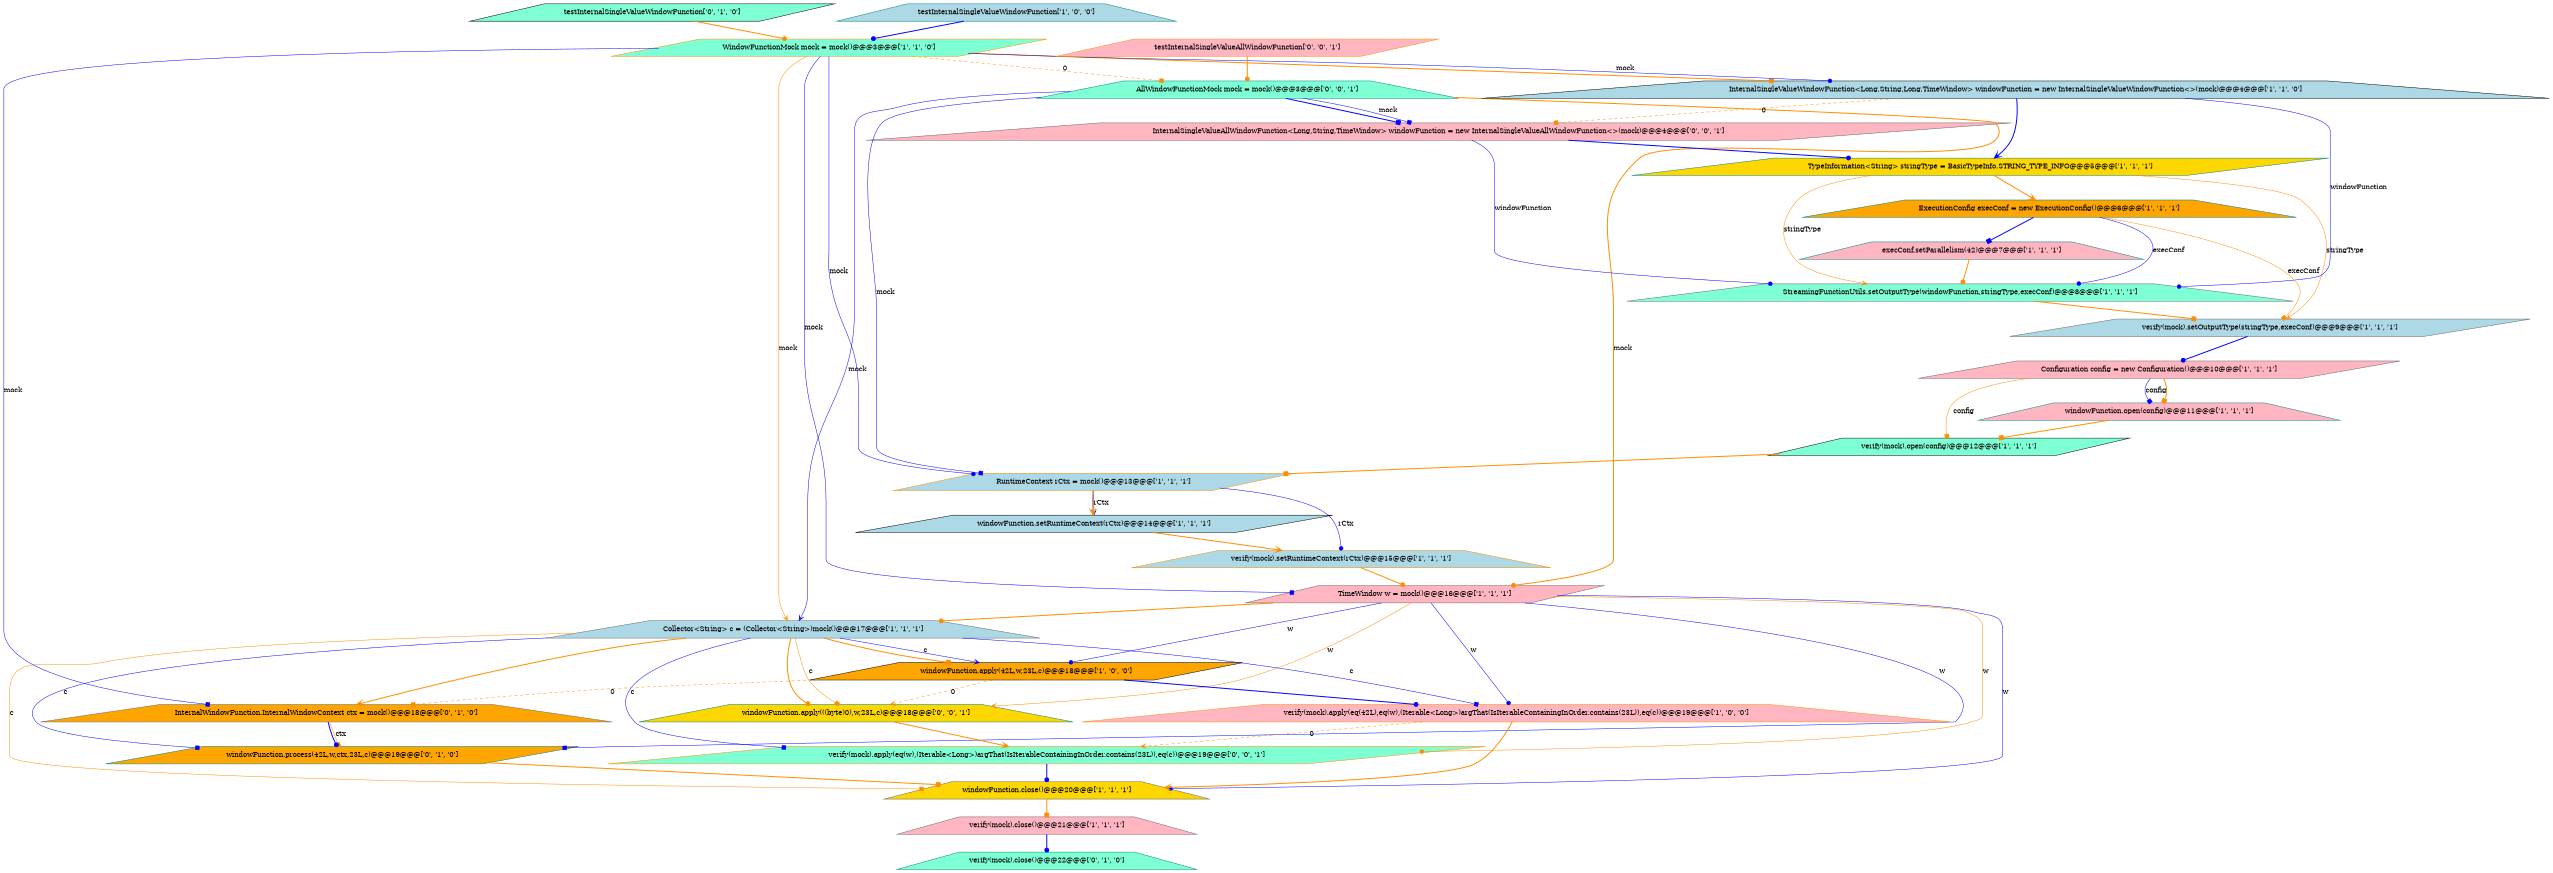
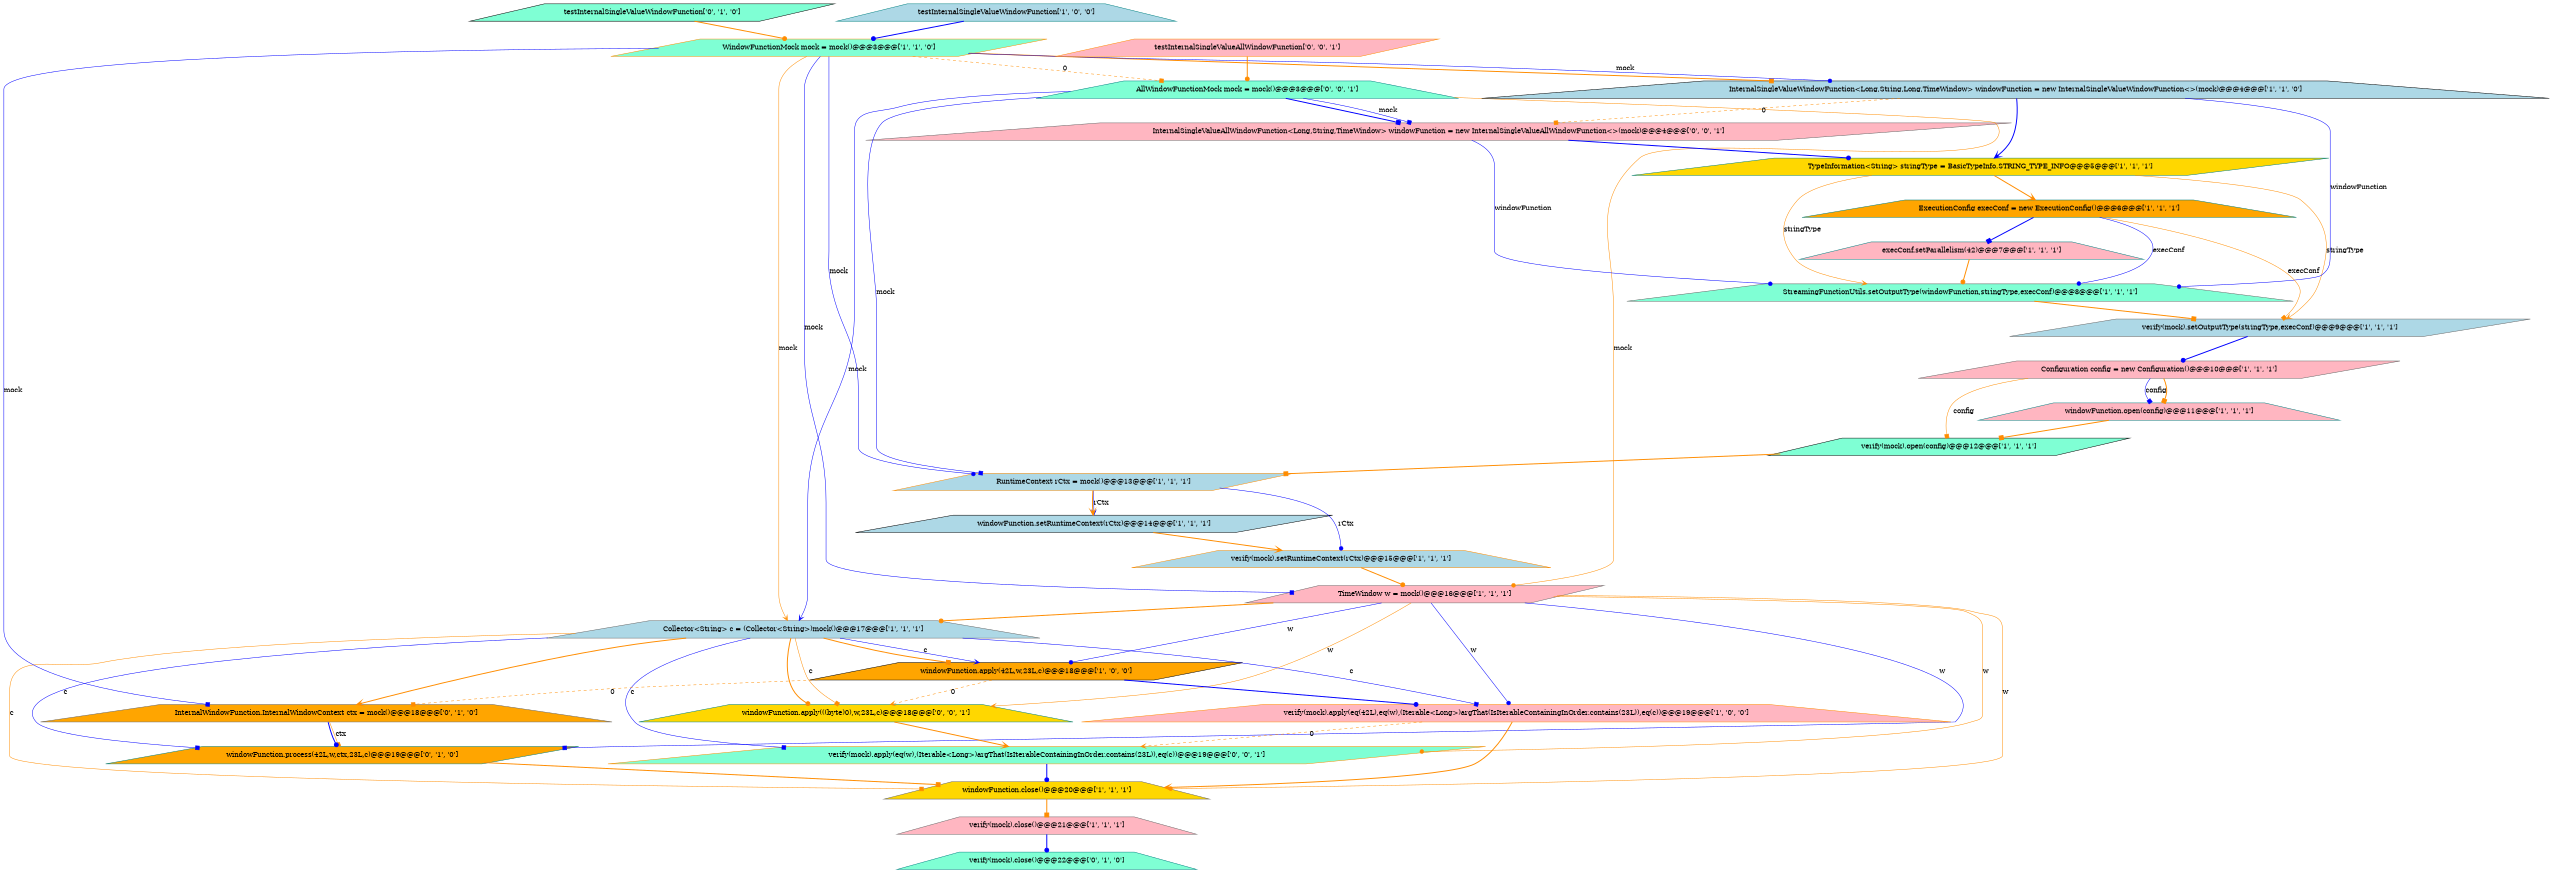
edge "AllWindowFunctionMock mock = mock()@@@3@@@['0', '0', '1']" -> "TimeWindow w = mock()@@@16@@@['1', '1', '1']": style bold -> solid
edge "TimeWindow w = mock()@@@16@@@['1', '1', '1']" -> "windowFunction.close()@@@20@@@['1', '1', '1']": color blue -> darkorange
